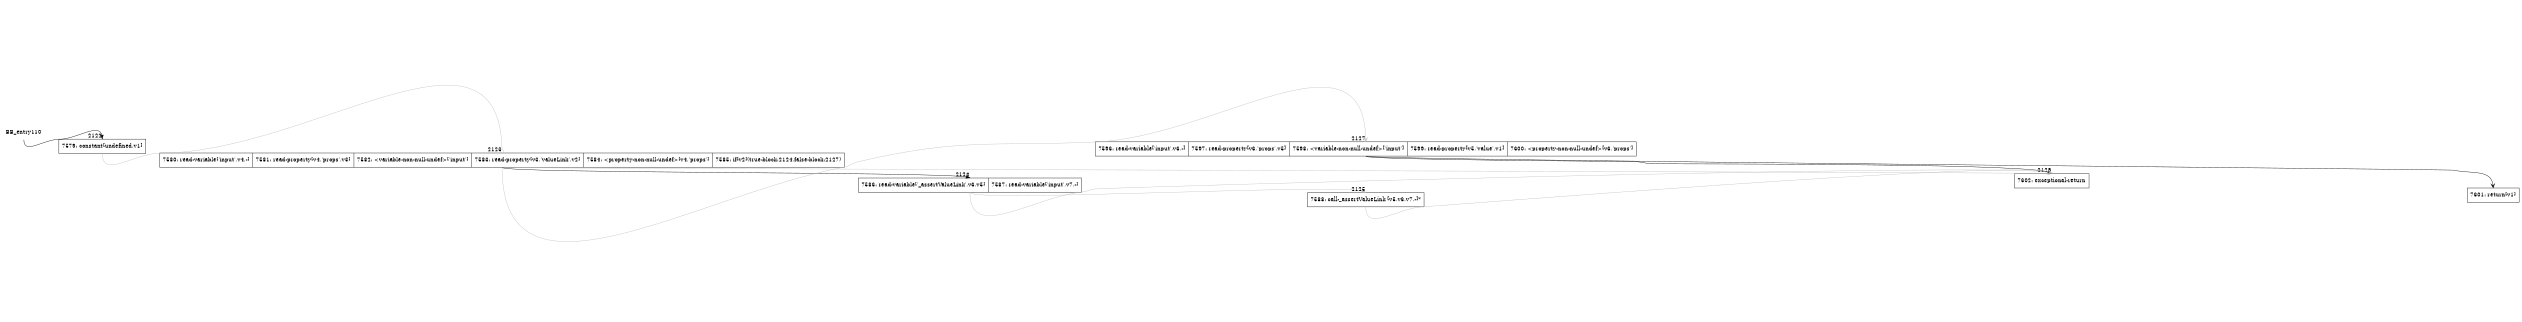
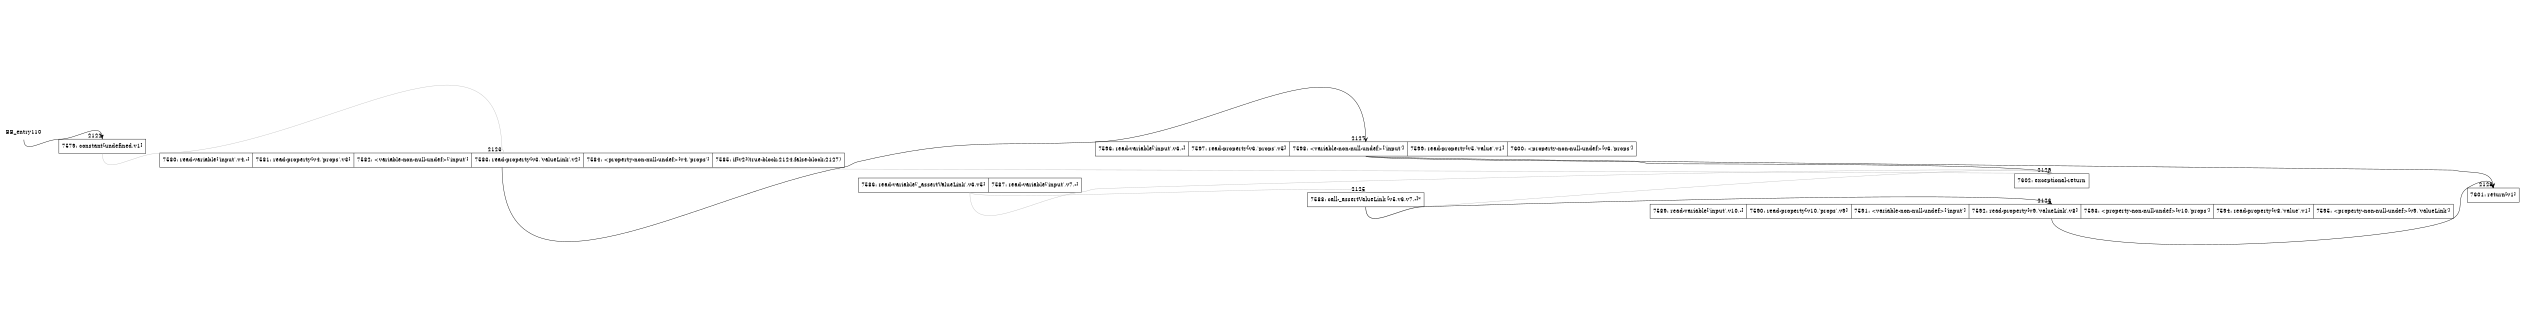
edge "7580: read-variable['input',v4,-]" -> "7596: read-variable['input',v6,-]": color gray -> black
edge "7580: read-variable['input',v4,-]" -> "7586: read-variable['_assertValueLink',v6,v5]": removed
node "7589: read-variable['input',v10,-]": added
